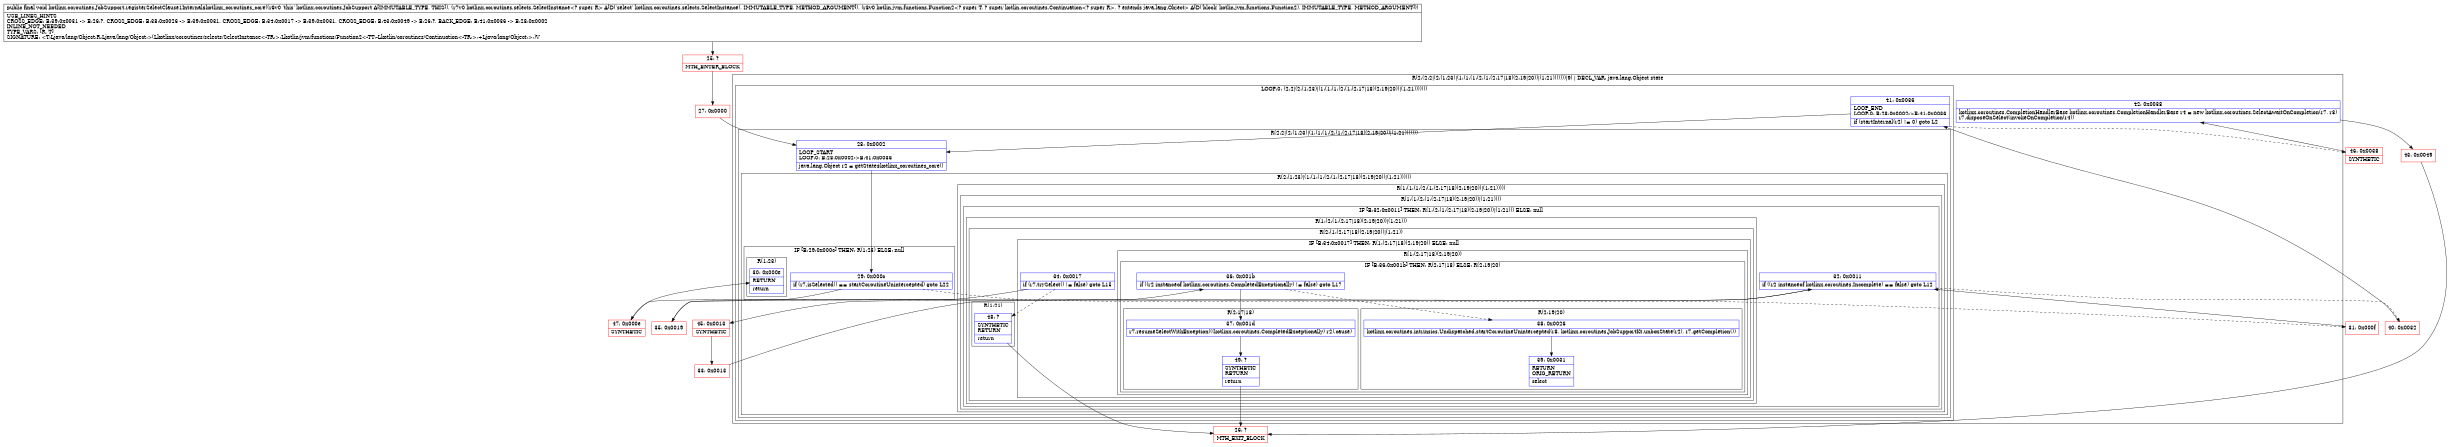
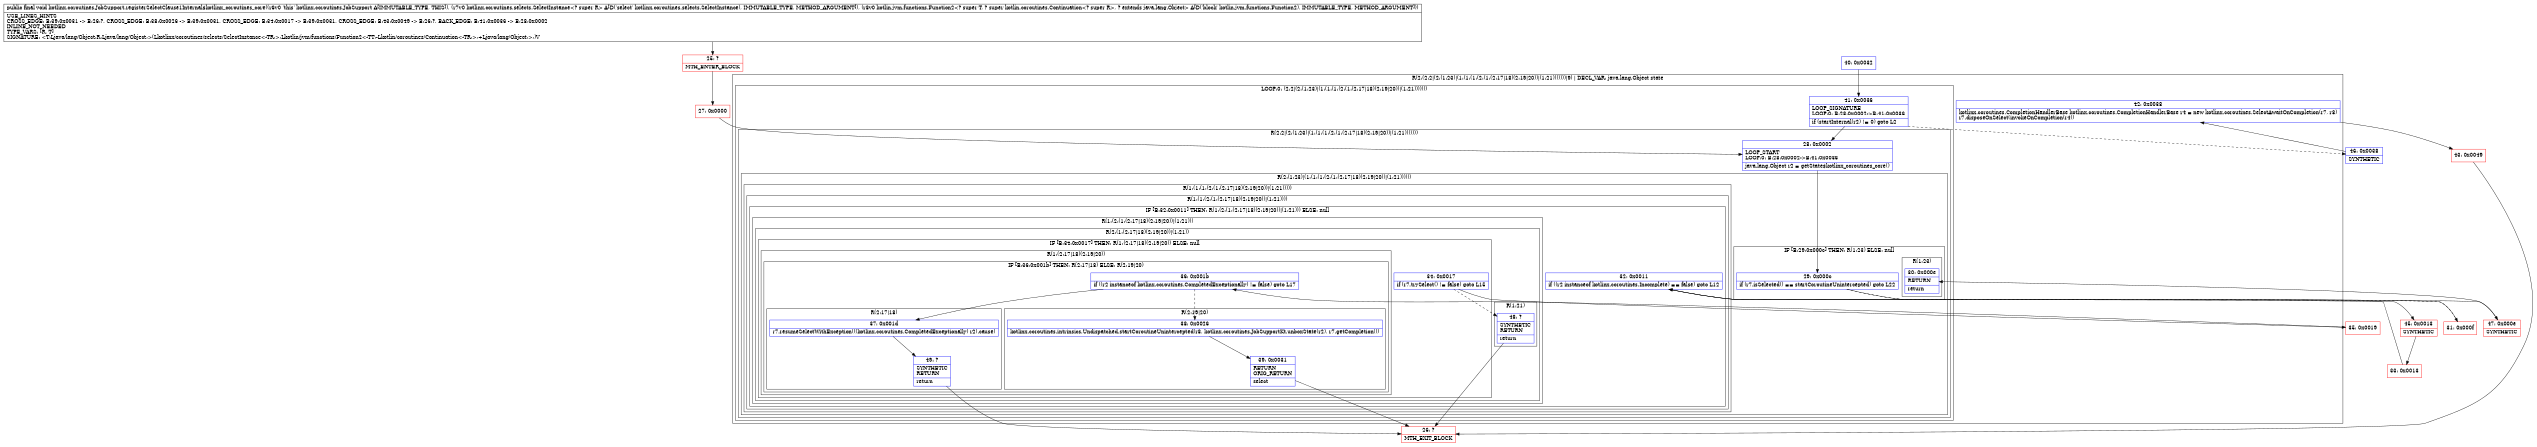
node "41: 0x0036": text "LOOP_END" -> "LOOP_SIGNATURE"
node "46: 0x0038": color red -> blue
edge "32: 0x0011" -> "40: 0x0032": removed
node "40: 0x0032": color red -> blue
edge "39: 0x0031" -> "26: ?": added
